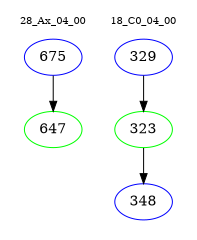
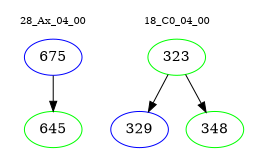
edge "329" -> "323": reversed
node "647": label "647" -> "645"
node "348": color blue -> green
